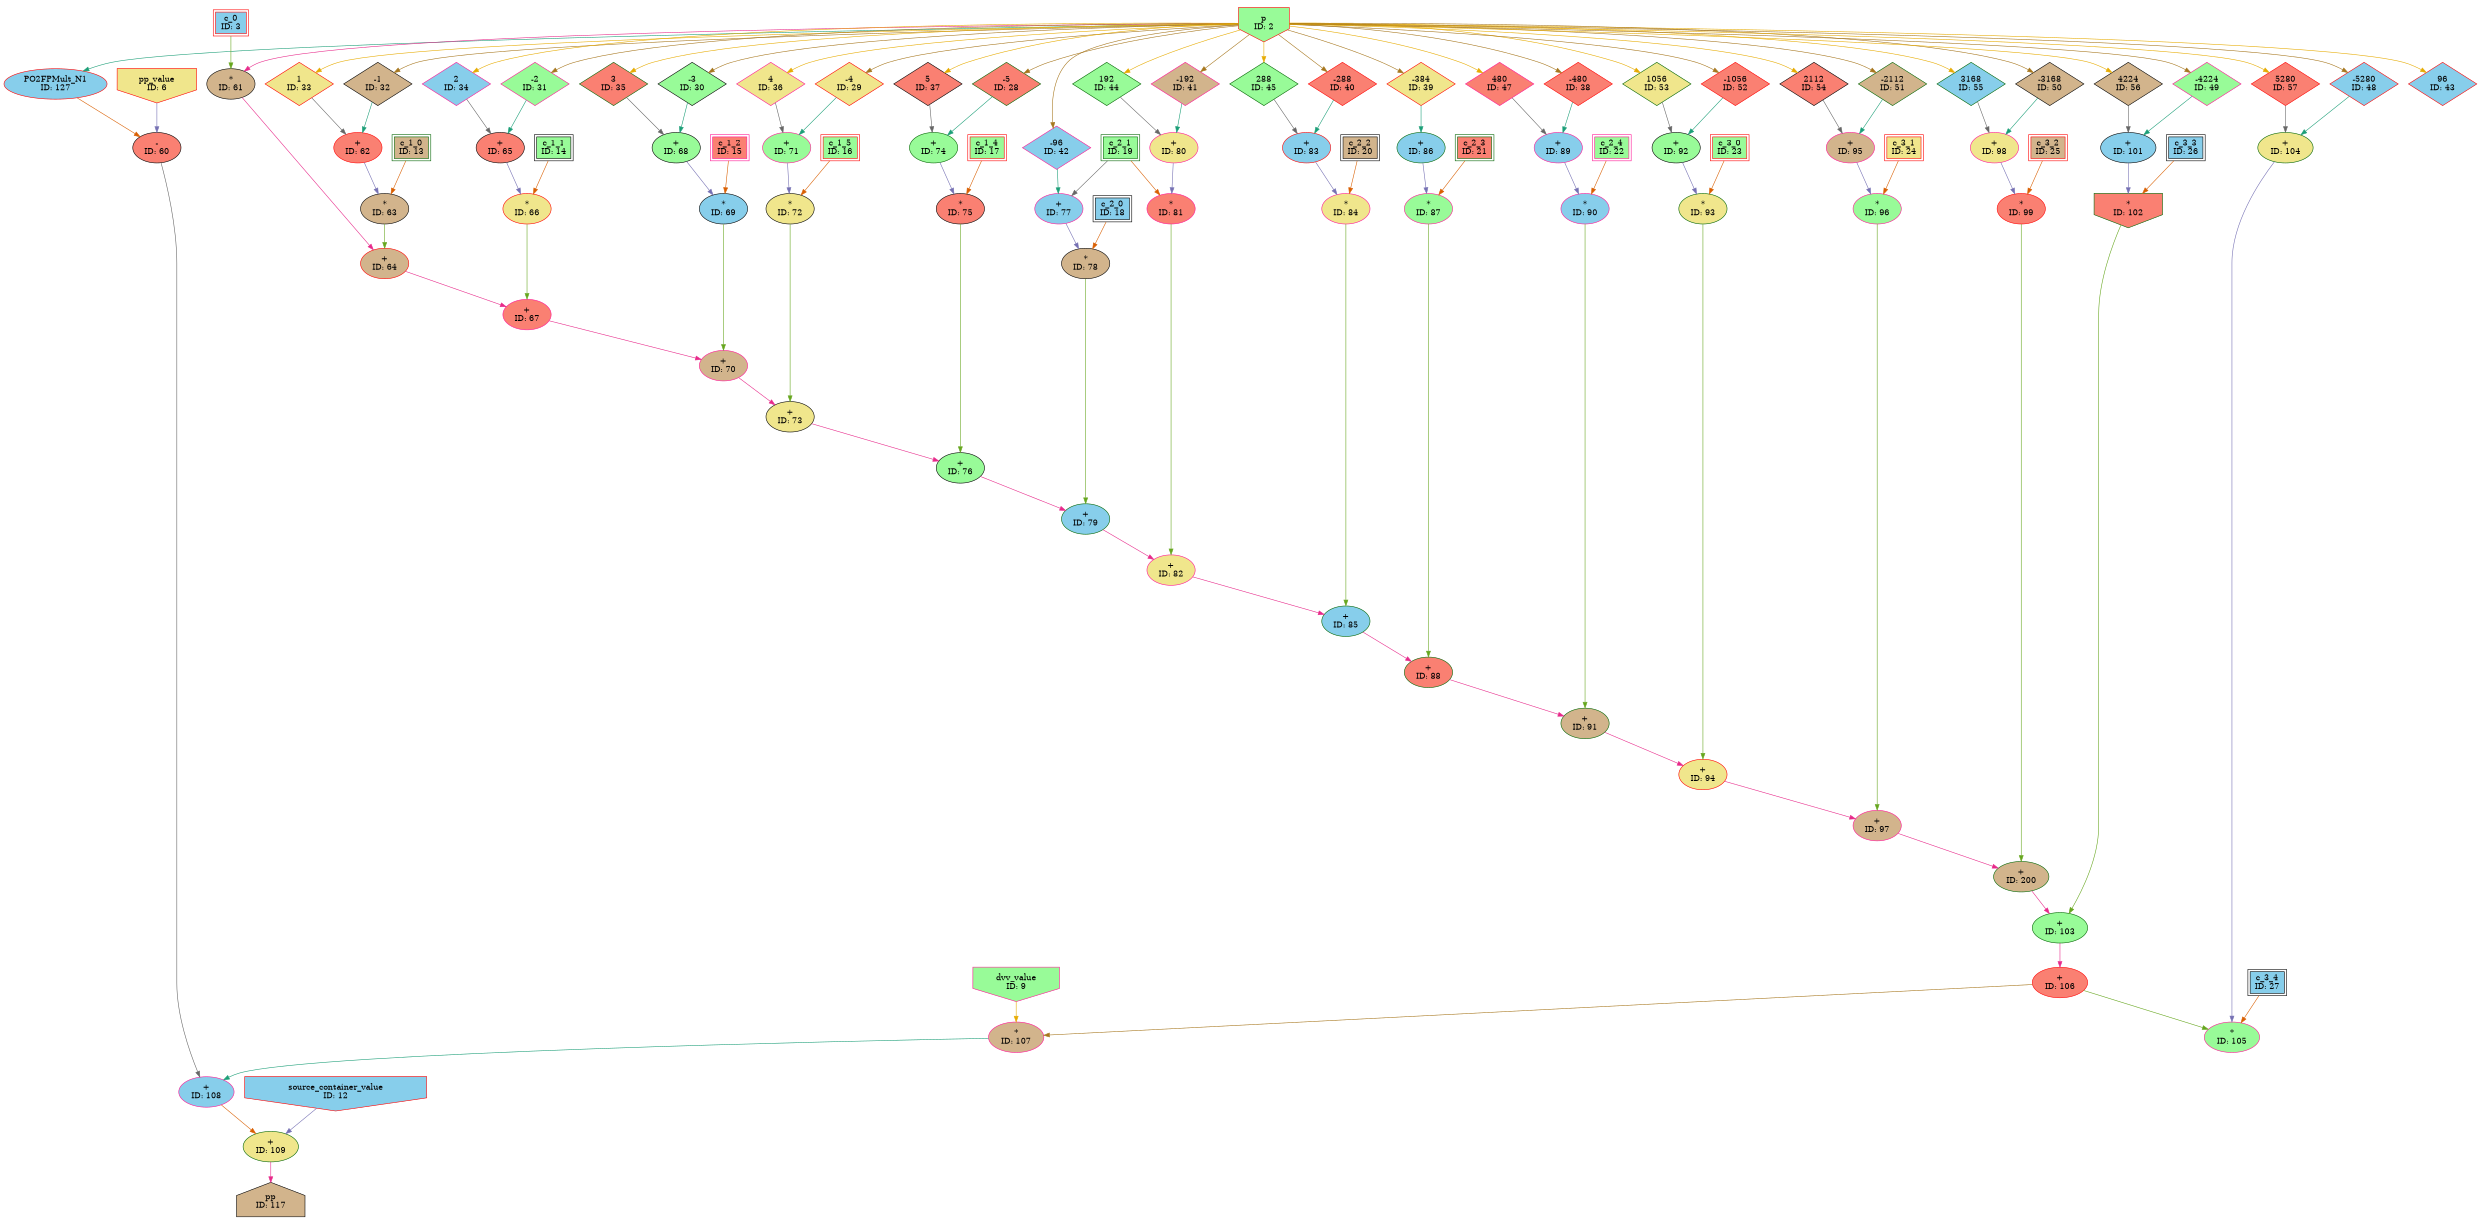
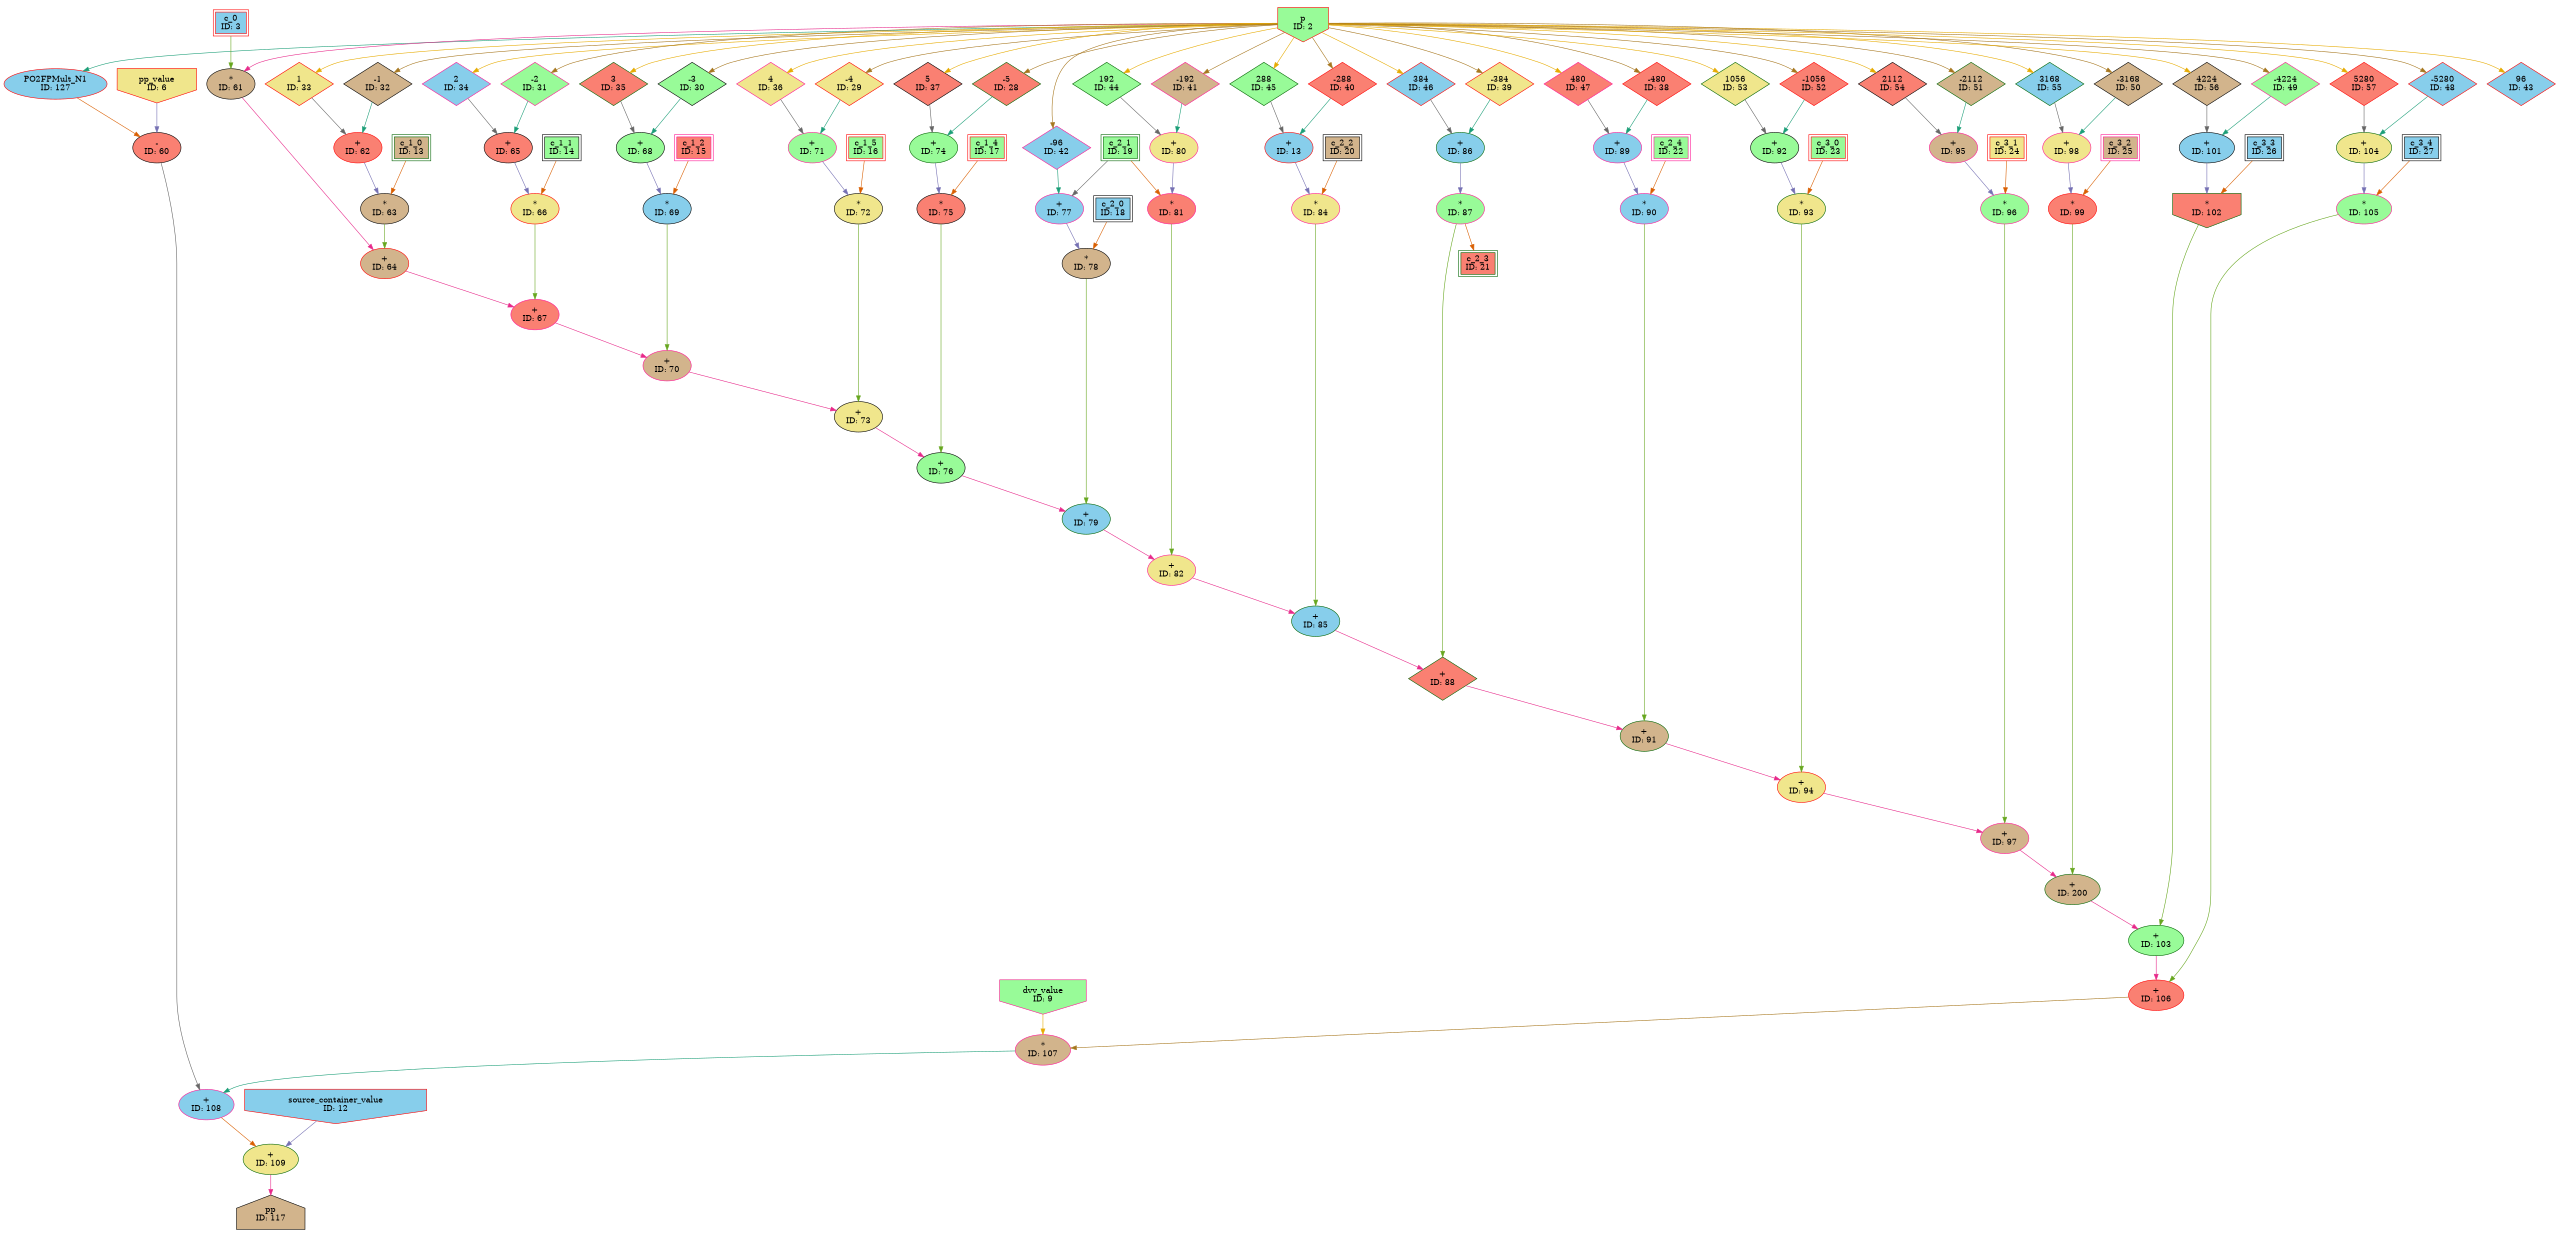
node "384 ID: 46": added
node "+ ID: 83": label "+ ID: 83" -> "+ ID: 13"
node "c_3_2 ID: 25": color red -> deeppink
edge "c_2_3 ID: 21" -> "* ID: 87": reversed
node "+ ID: 88": shape ellipse -> diamond
edge "+ ID: 106" -> "* ID: 105": reversed
